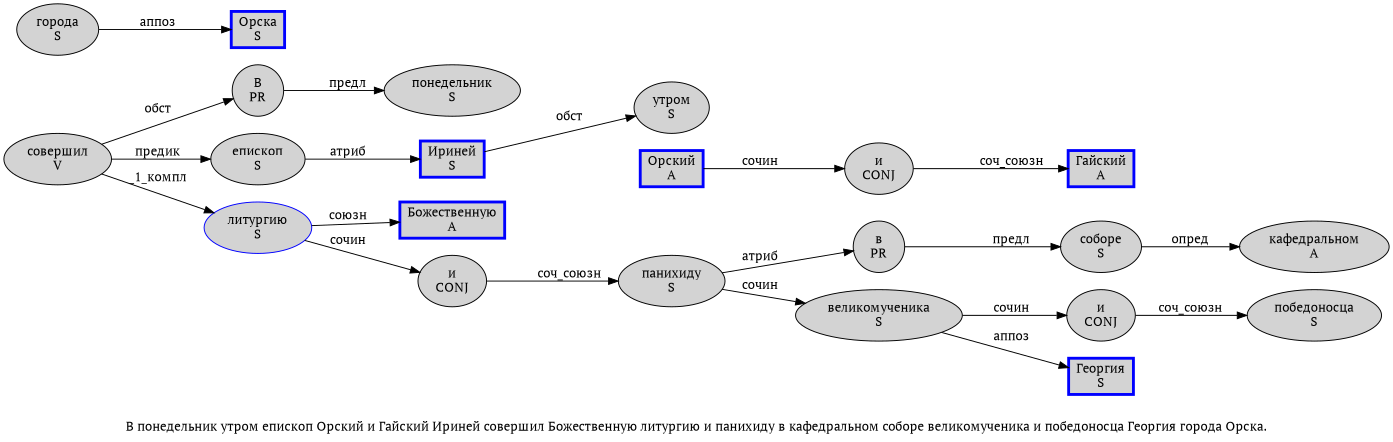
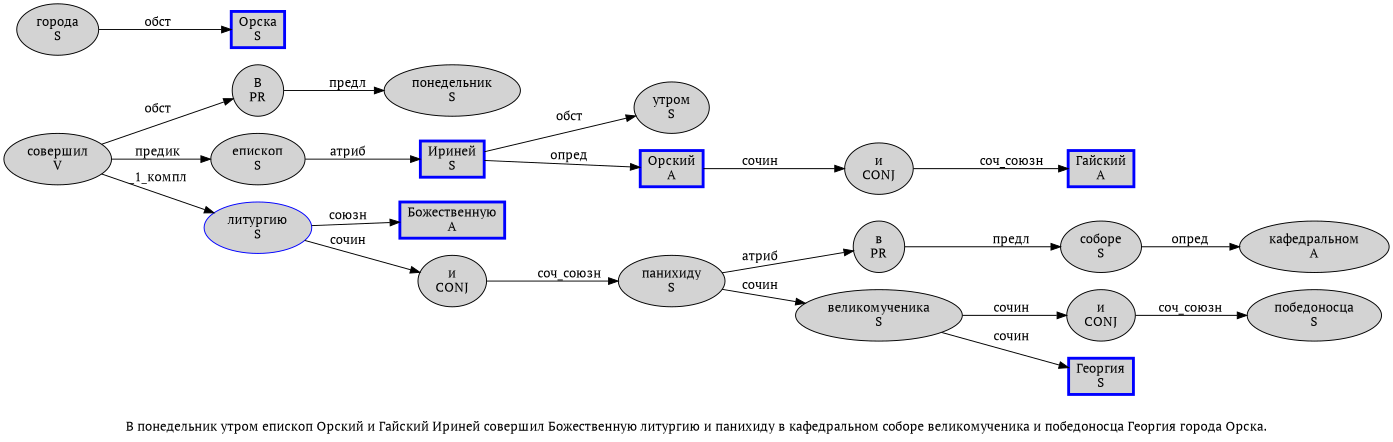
edge "города S" -> "Орска S": label "аппоз" -> "обст"
edge "Ириней S" -> "Орский A": added, label "опред"
edge "великомученика S" -> "Георгия S": label "аппоз" -> "сочин"
